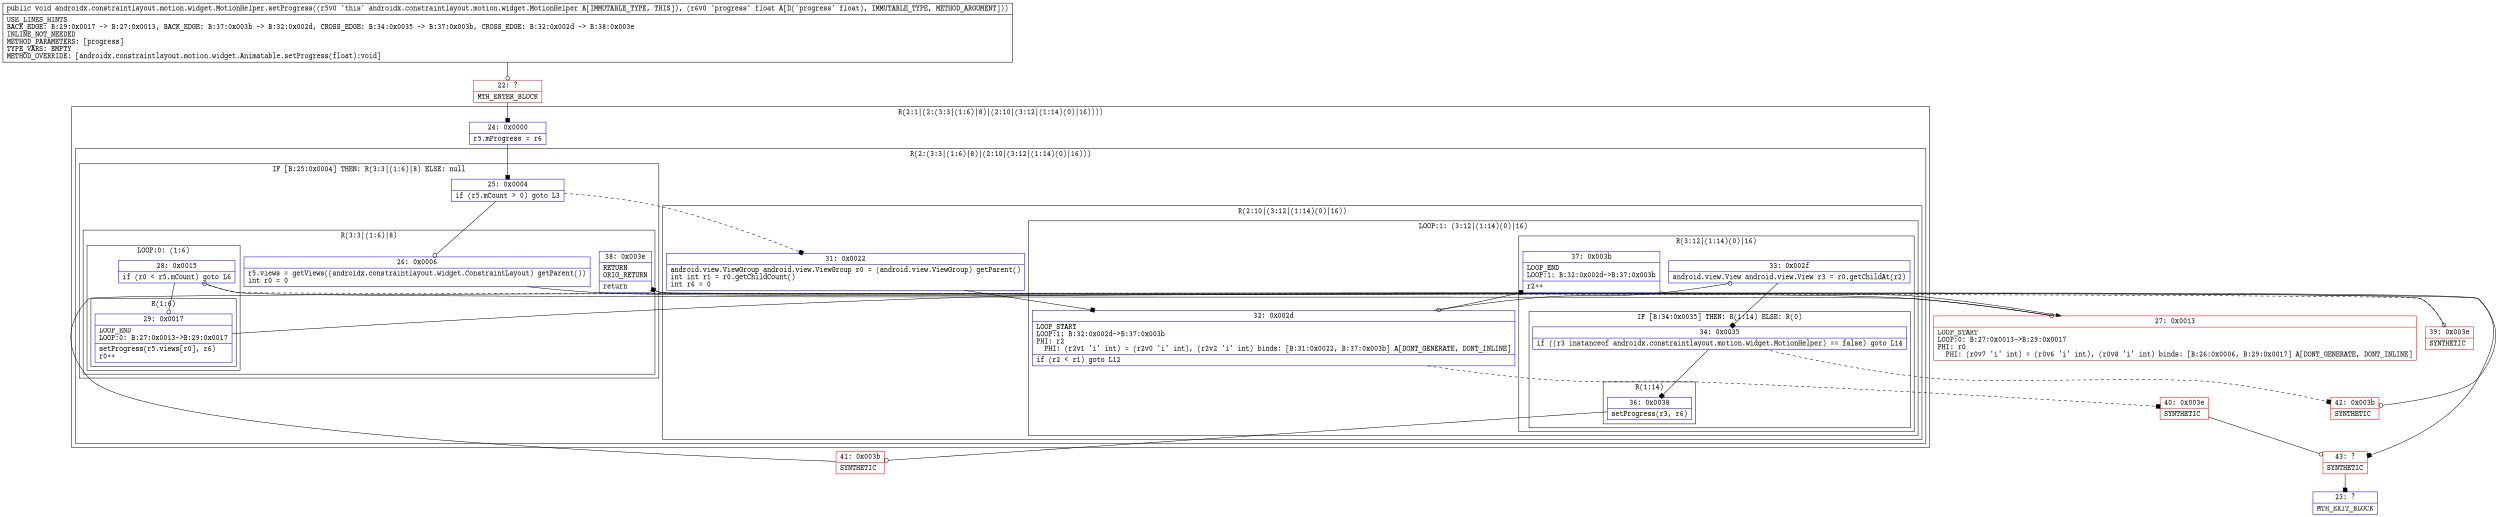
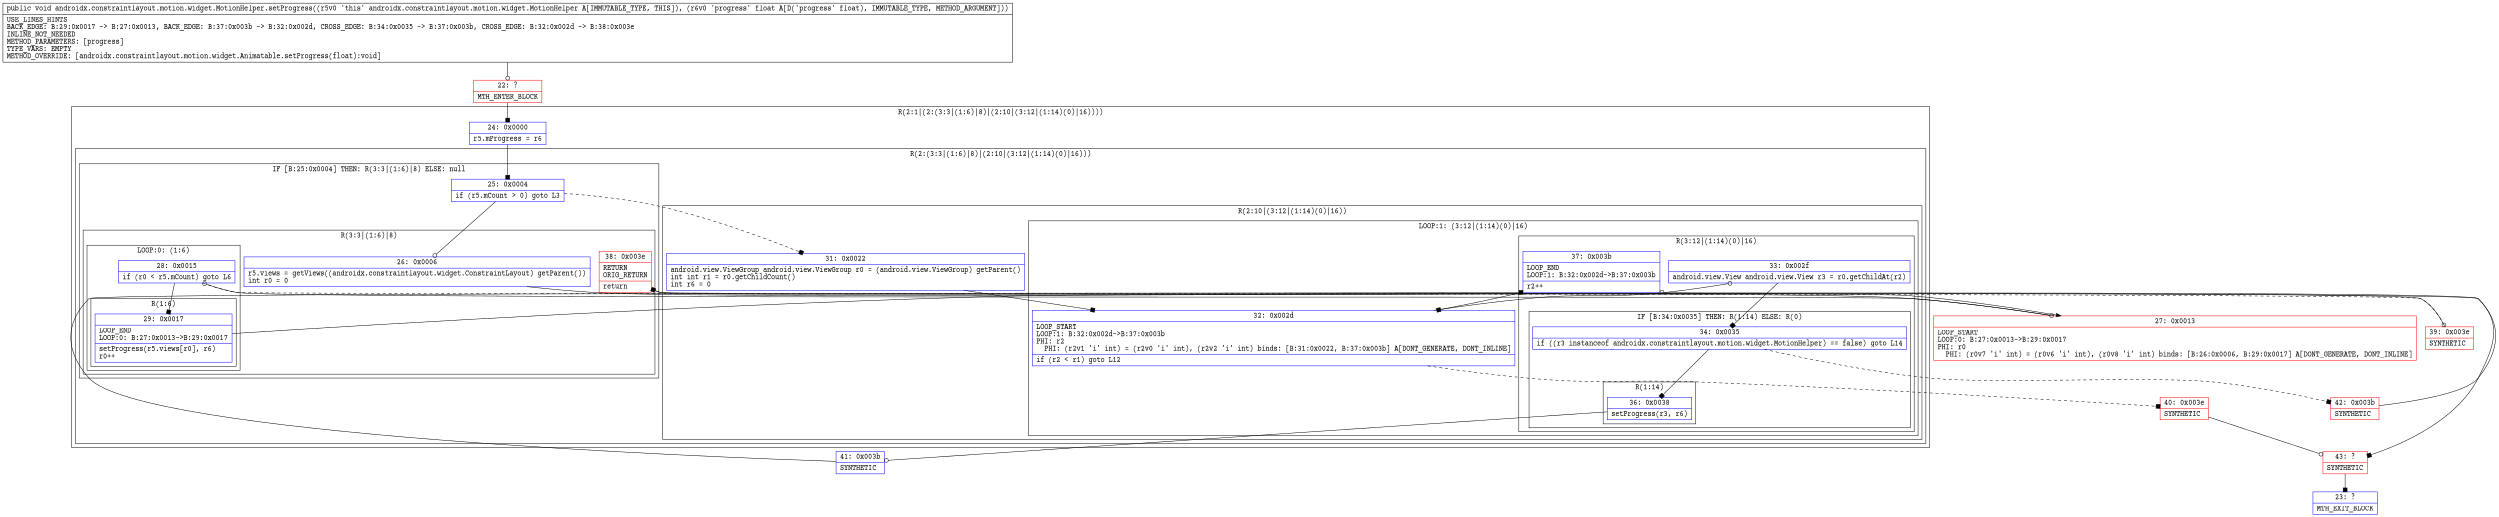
node "38: 0x003e": color blue -> red
edge "28: 0x0015" -> "29: 0x0017": arrowhead odot -> box
edge "37: 0x003b" -> "42: 0x003b": reversed
edge "37: 0x003b" -> "32: 0x002d": arrowhead odot -> box
node "41: 0x003b": color red -> blue
